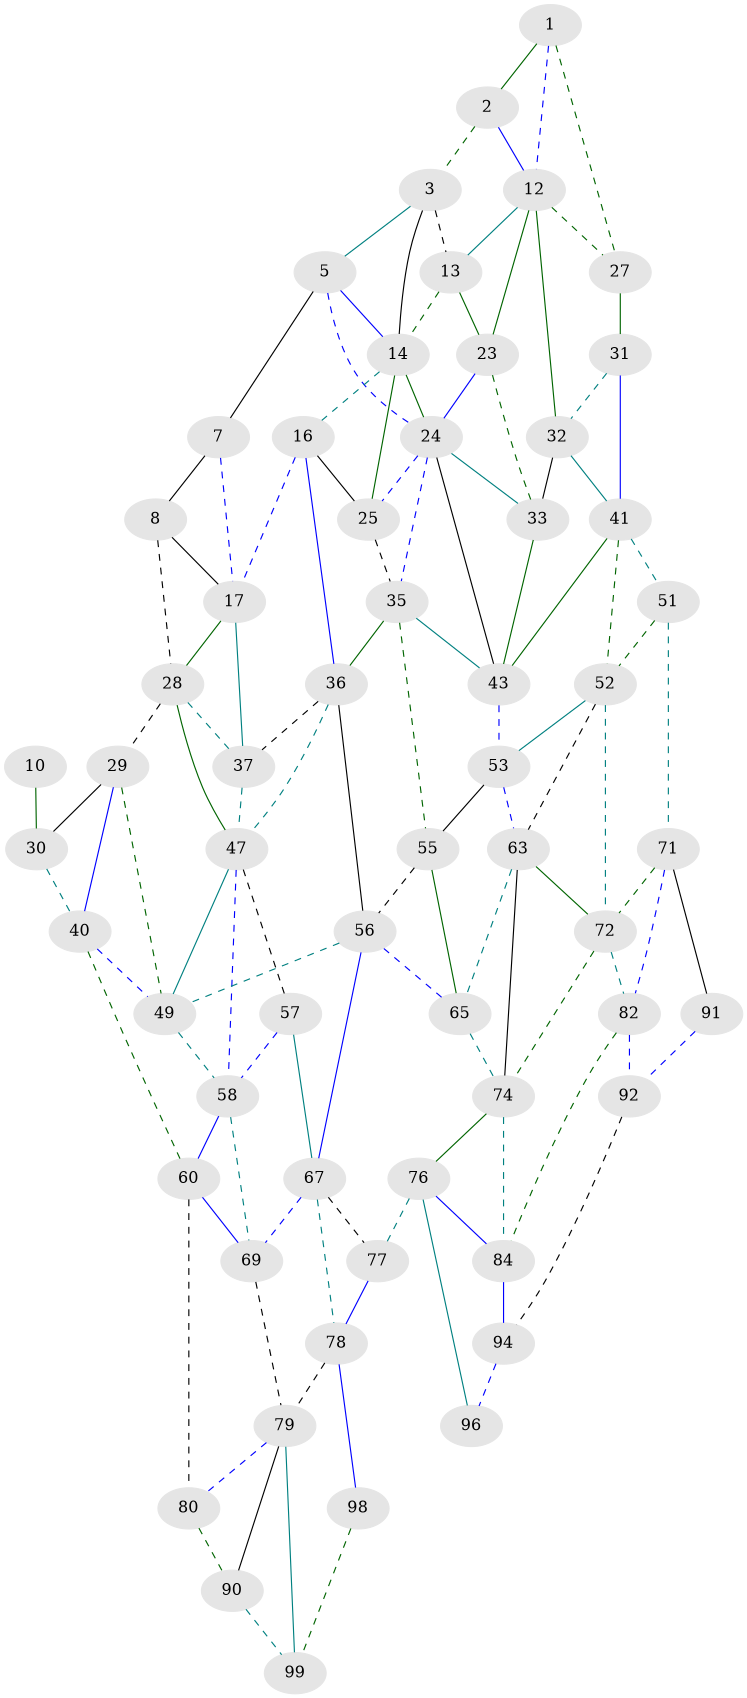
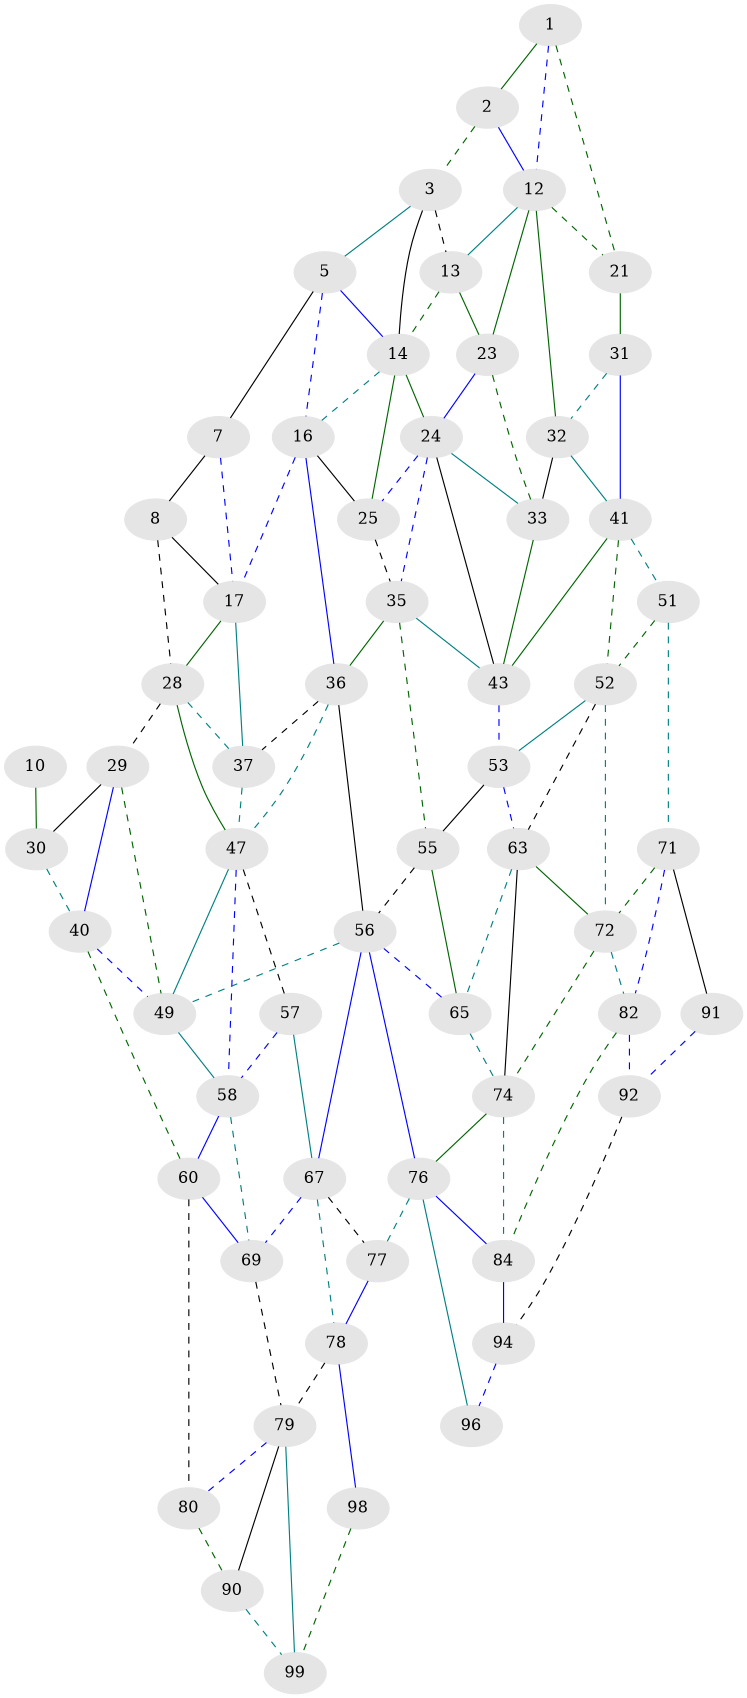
node "27": label "27" -> "21"
edge "5" -- "24": now "5" -- "16"
edge "49" -- "58": style dashed -> solid
edge "56" -- "76": added
